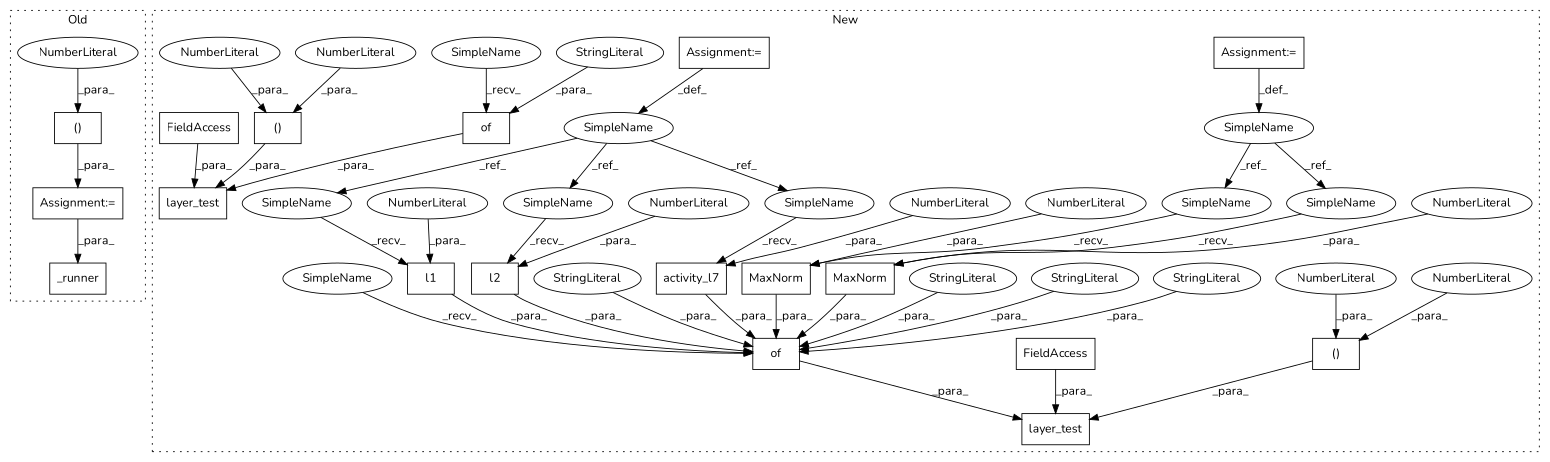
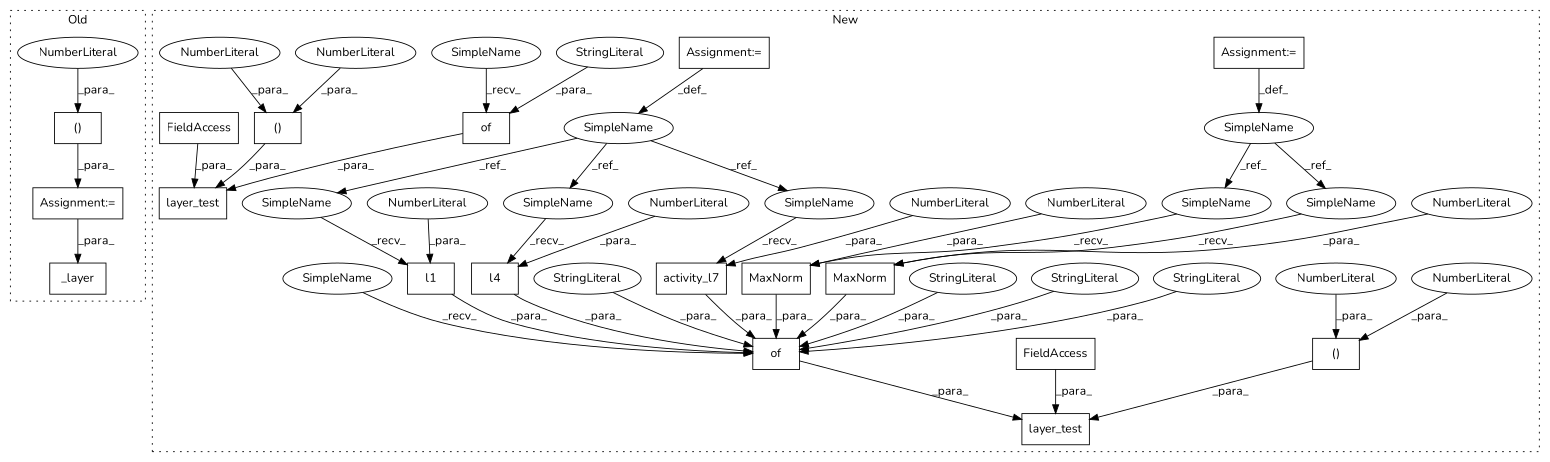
node "_runner": label "_runner" -> "_layer"
node "l2": label "l2" -> "l4"
